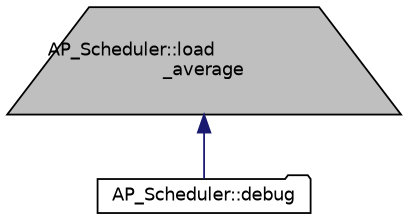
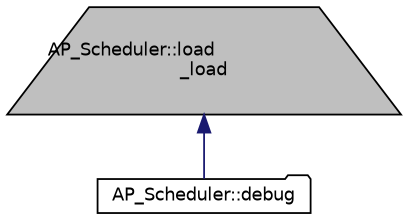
node "AP_Scheduler::load _average": label "AP_Scheduler::load _average" -> "AP_Scheduler::load _load"
